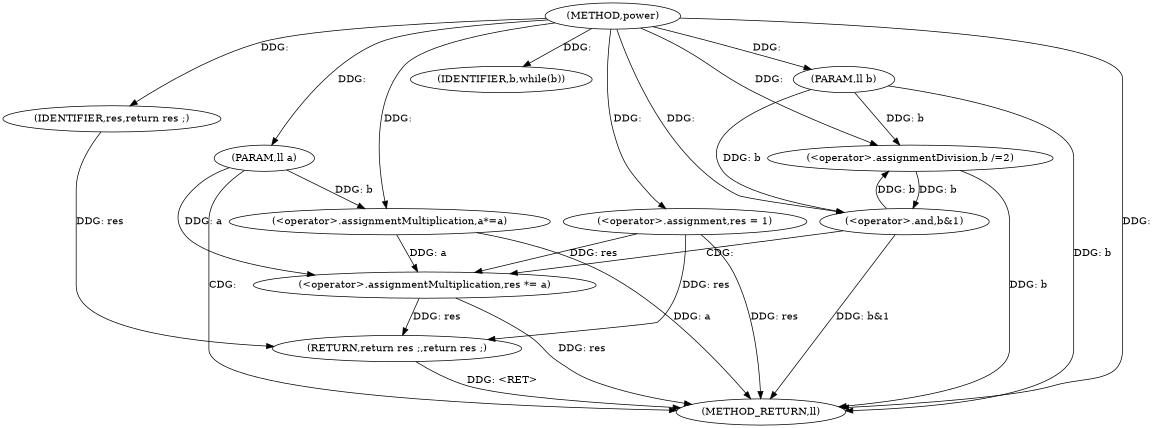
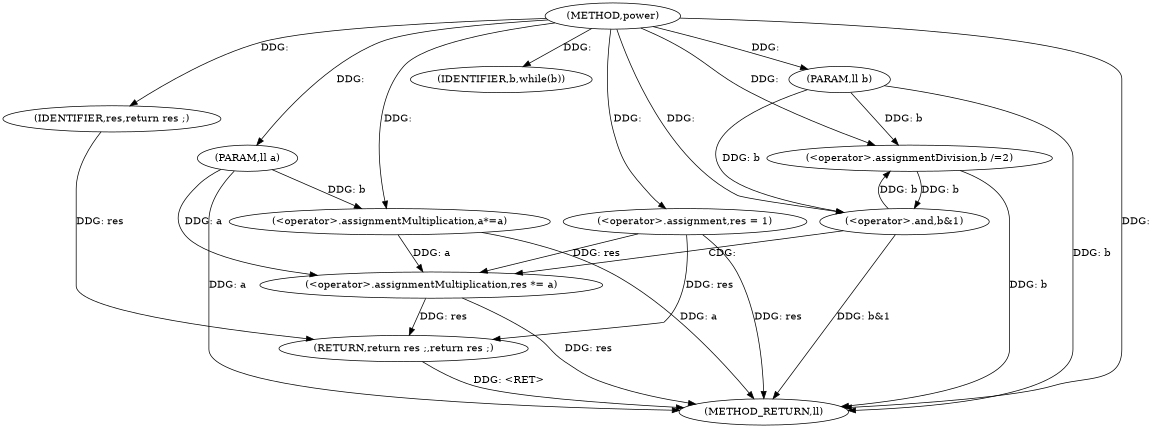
edge "(PARAM,ll a)" -> "(METHOD_RETURN,ll)": label "CDG: " -> "DDG: a"
